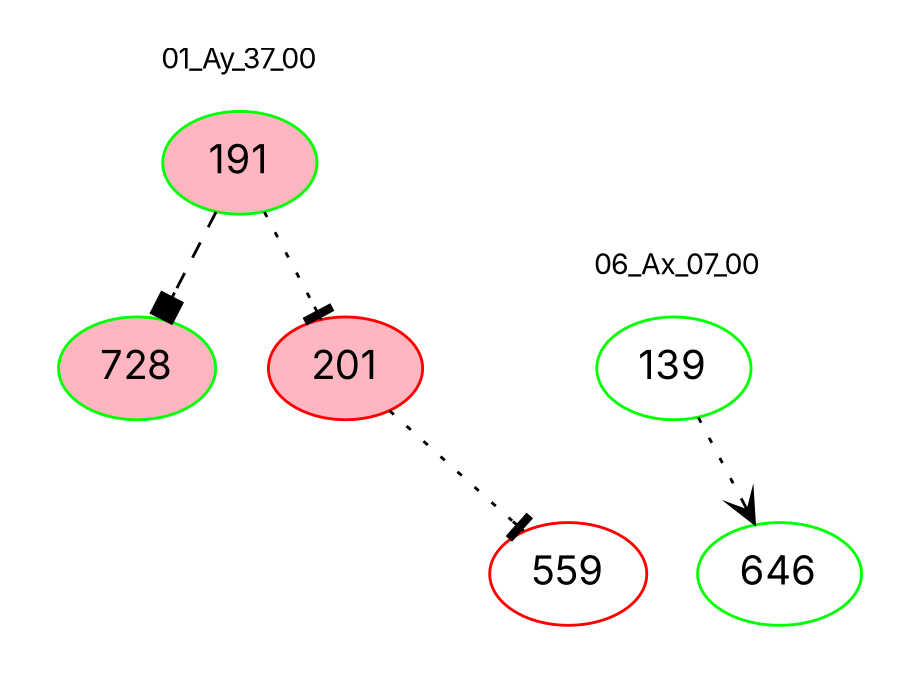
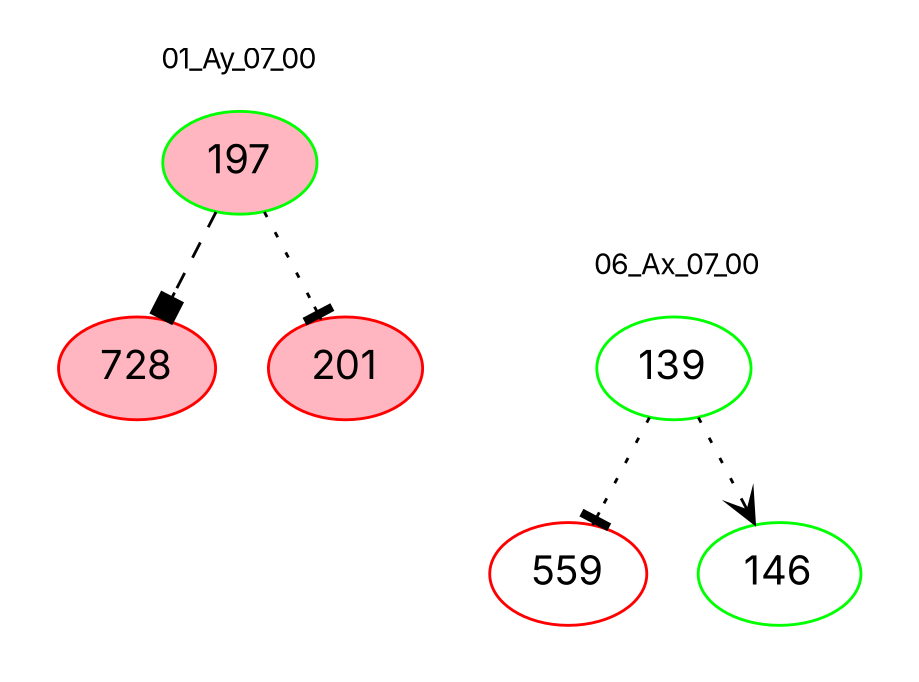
cluster "01_Ay_37_00": label "01_Ay_37_00" -> "01_Ay_07_00"
node "191": label "191" -> "197"
node "728": color green -> red
edge "201" -> "559": now "139" -> "559"
node "646": label "646" -> "146"
